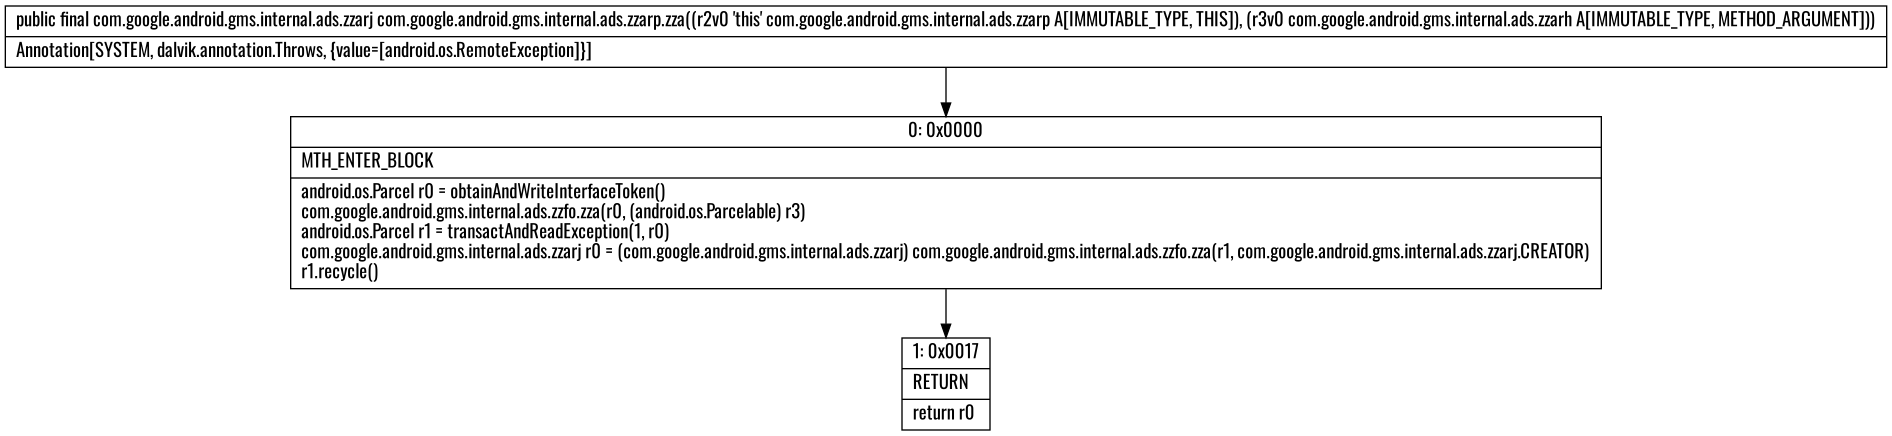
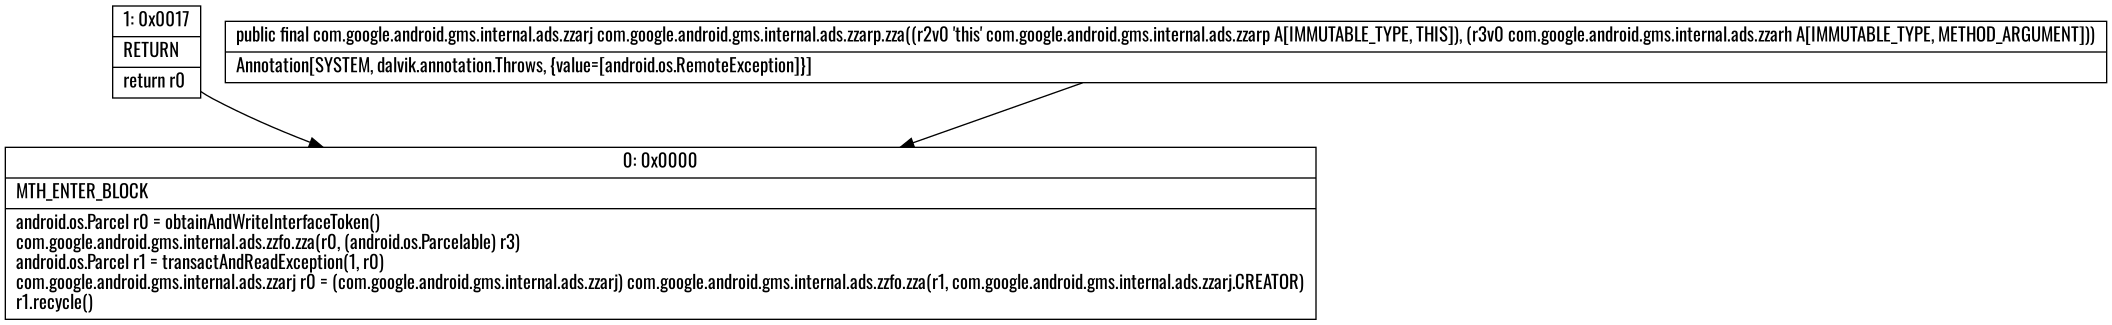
edge "0: 0x0000" -> "1: 0x0017": reversed
